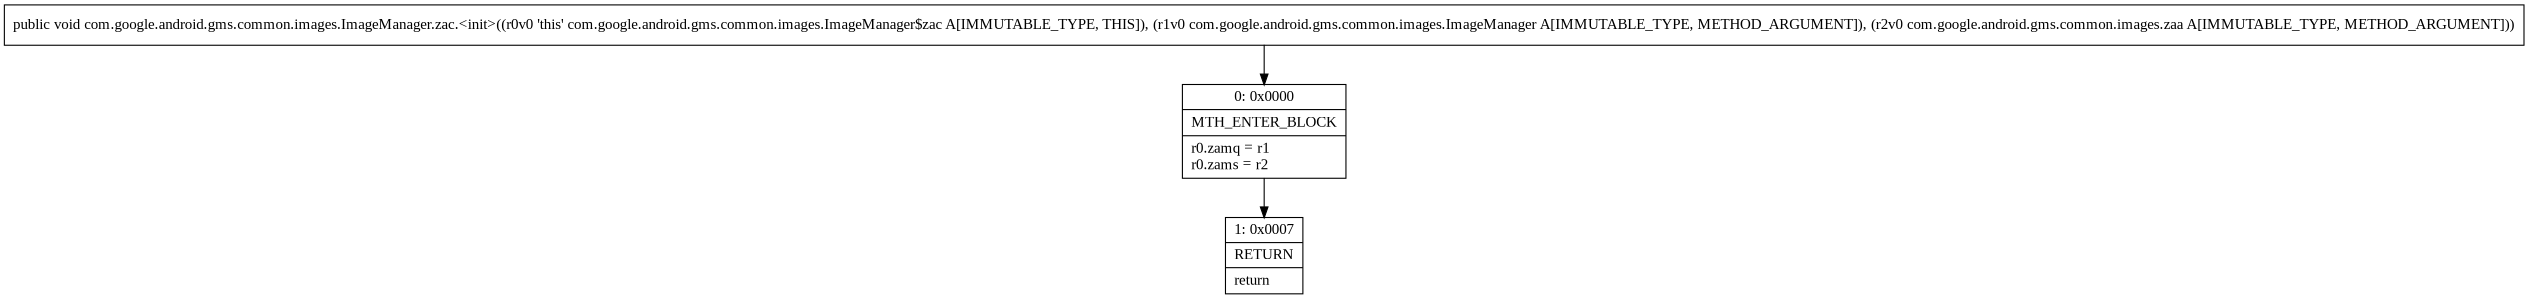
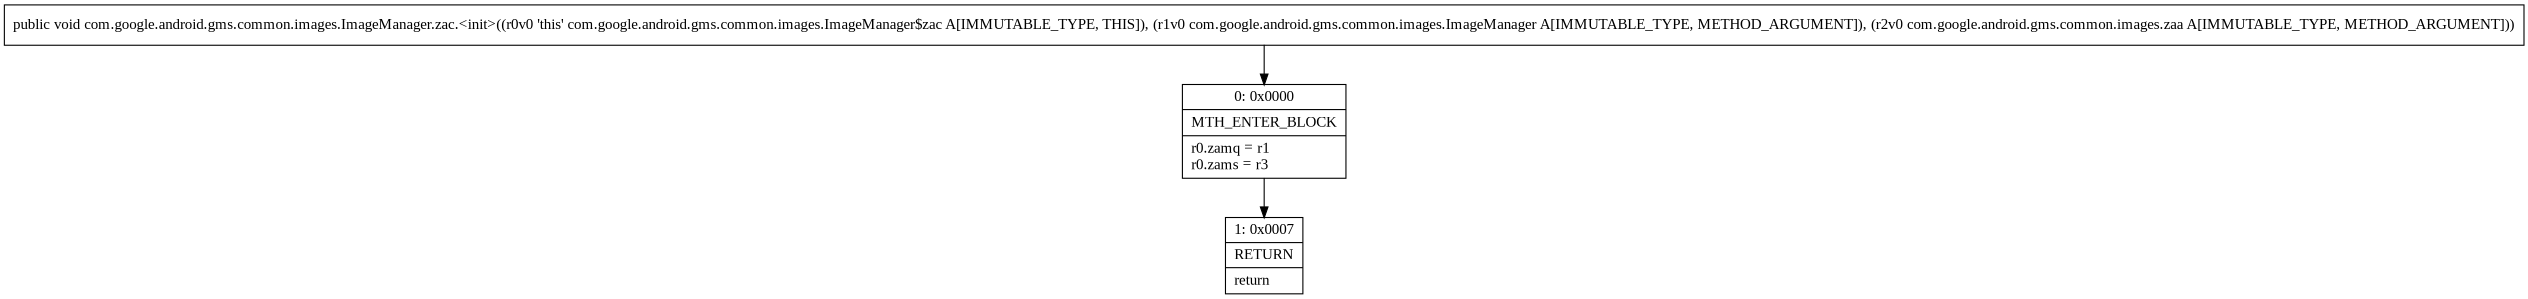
node "0: 0x0000": text "r0.zams = r2" -> "r0.zams = r3"
